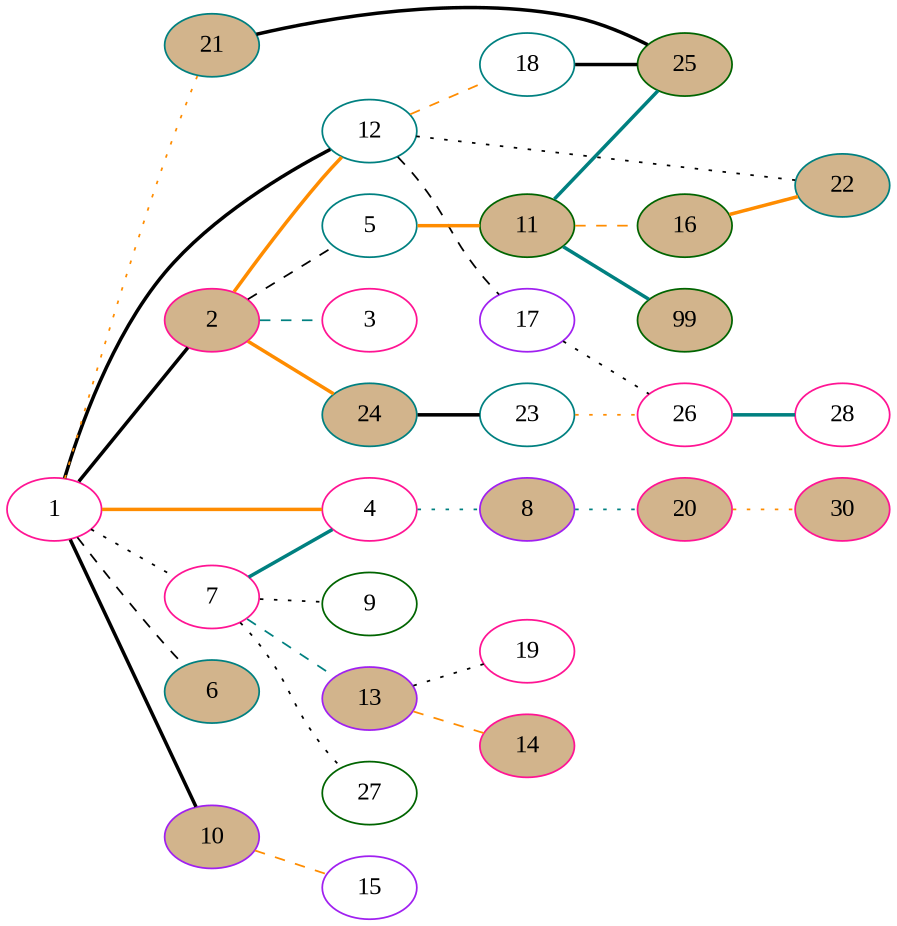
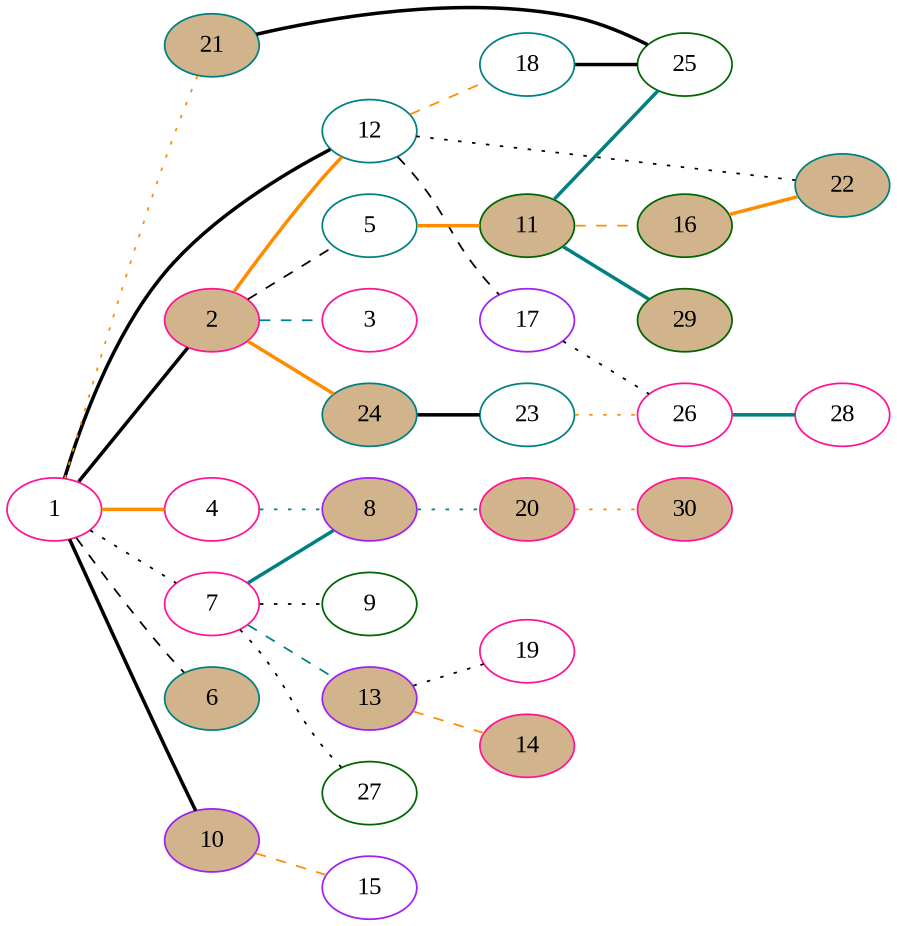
node "25": fillcolor tan -> white
node "99": label "99" -> "29"
edge "4" -- "7": now "8" -- "7"
